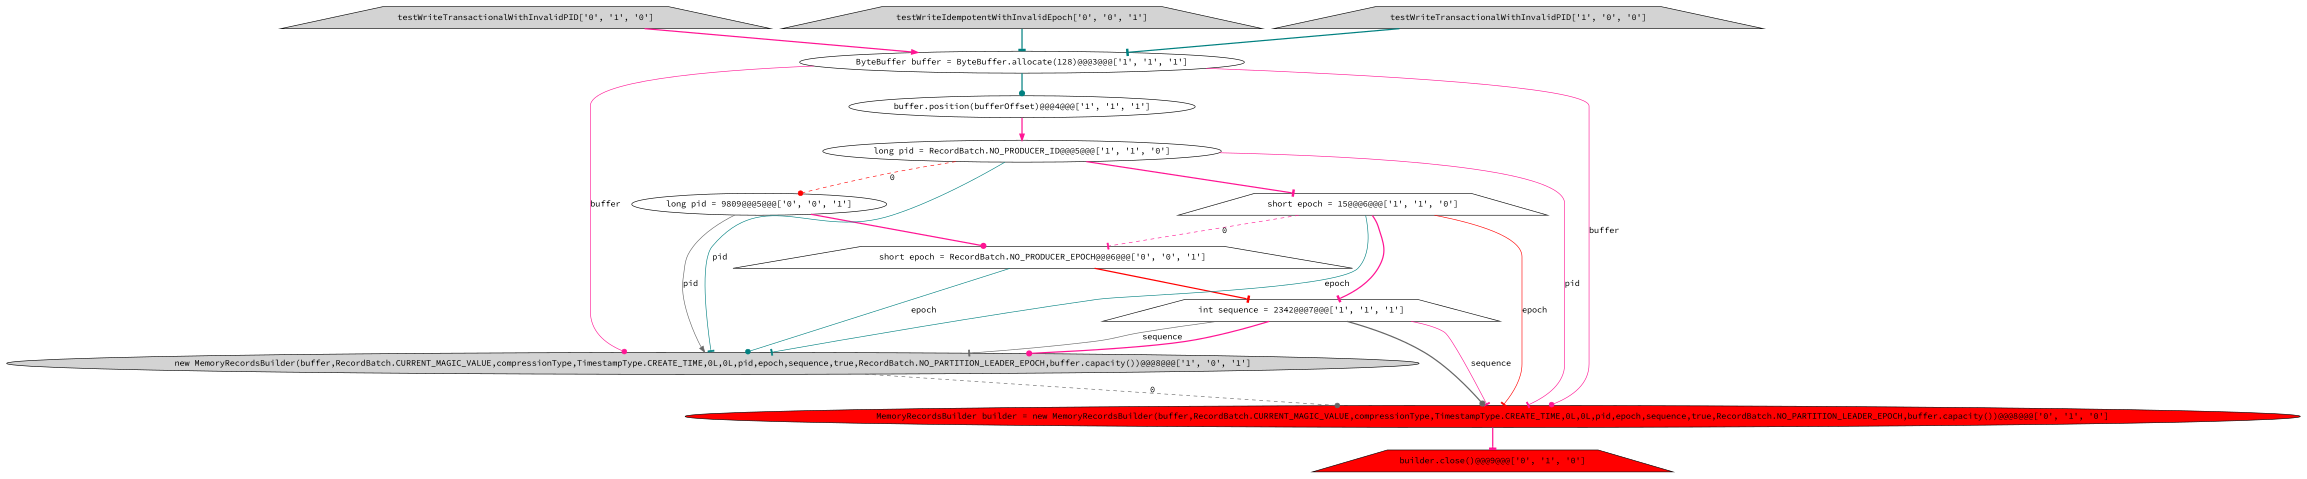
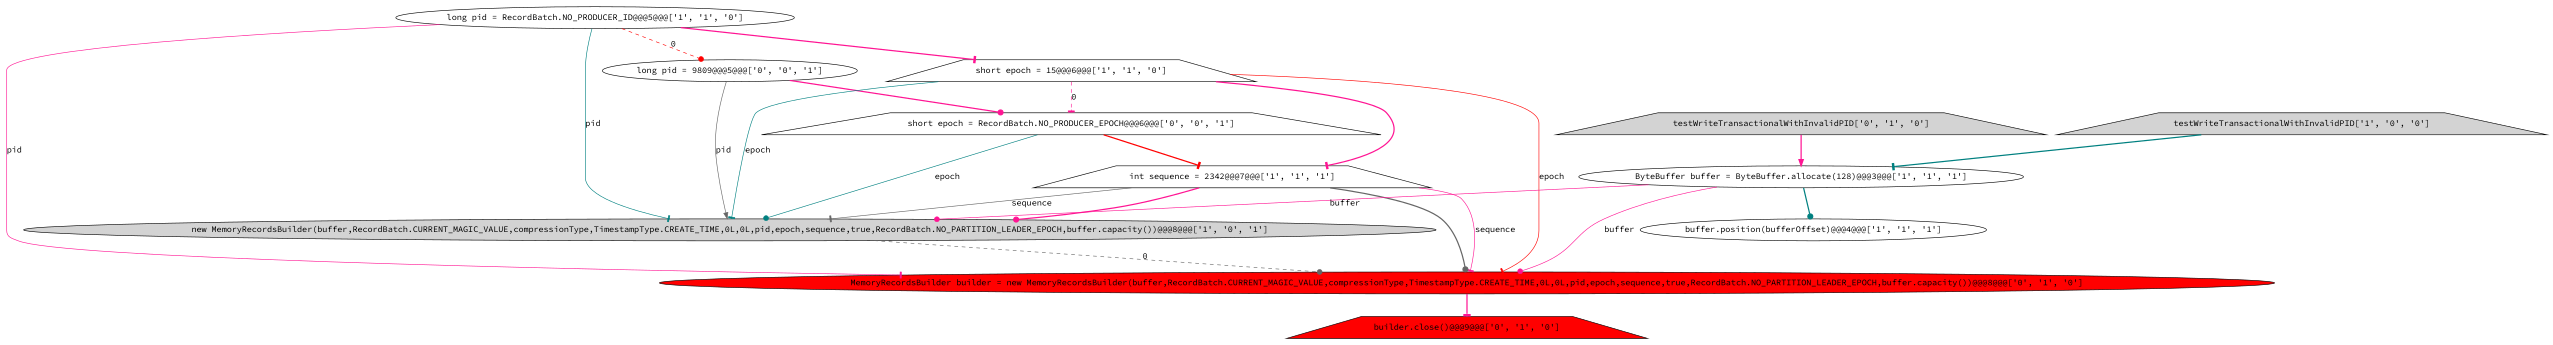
node "testWriteIdempotentWithInvalidEpoch['0', '0', '1']": removed
edge "buffer.position(bufferOffset)@@@4@@@['1', '1', '1']" -> "long pid = RecordBatch.NO_PRODUCER_ID@@@5@@@['1', '1', '0']": removed
